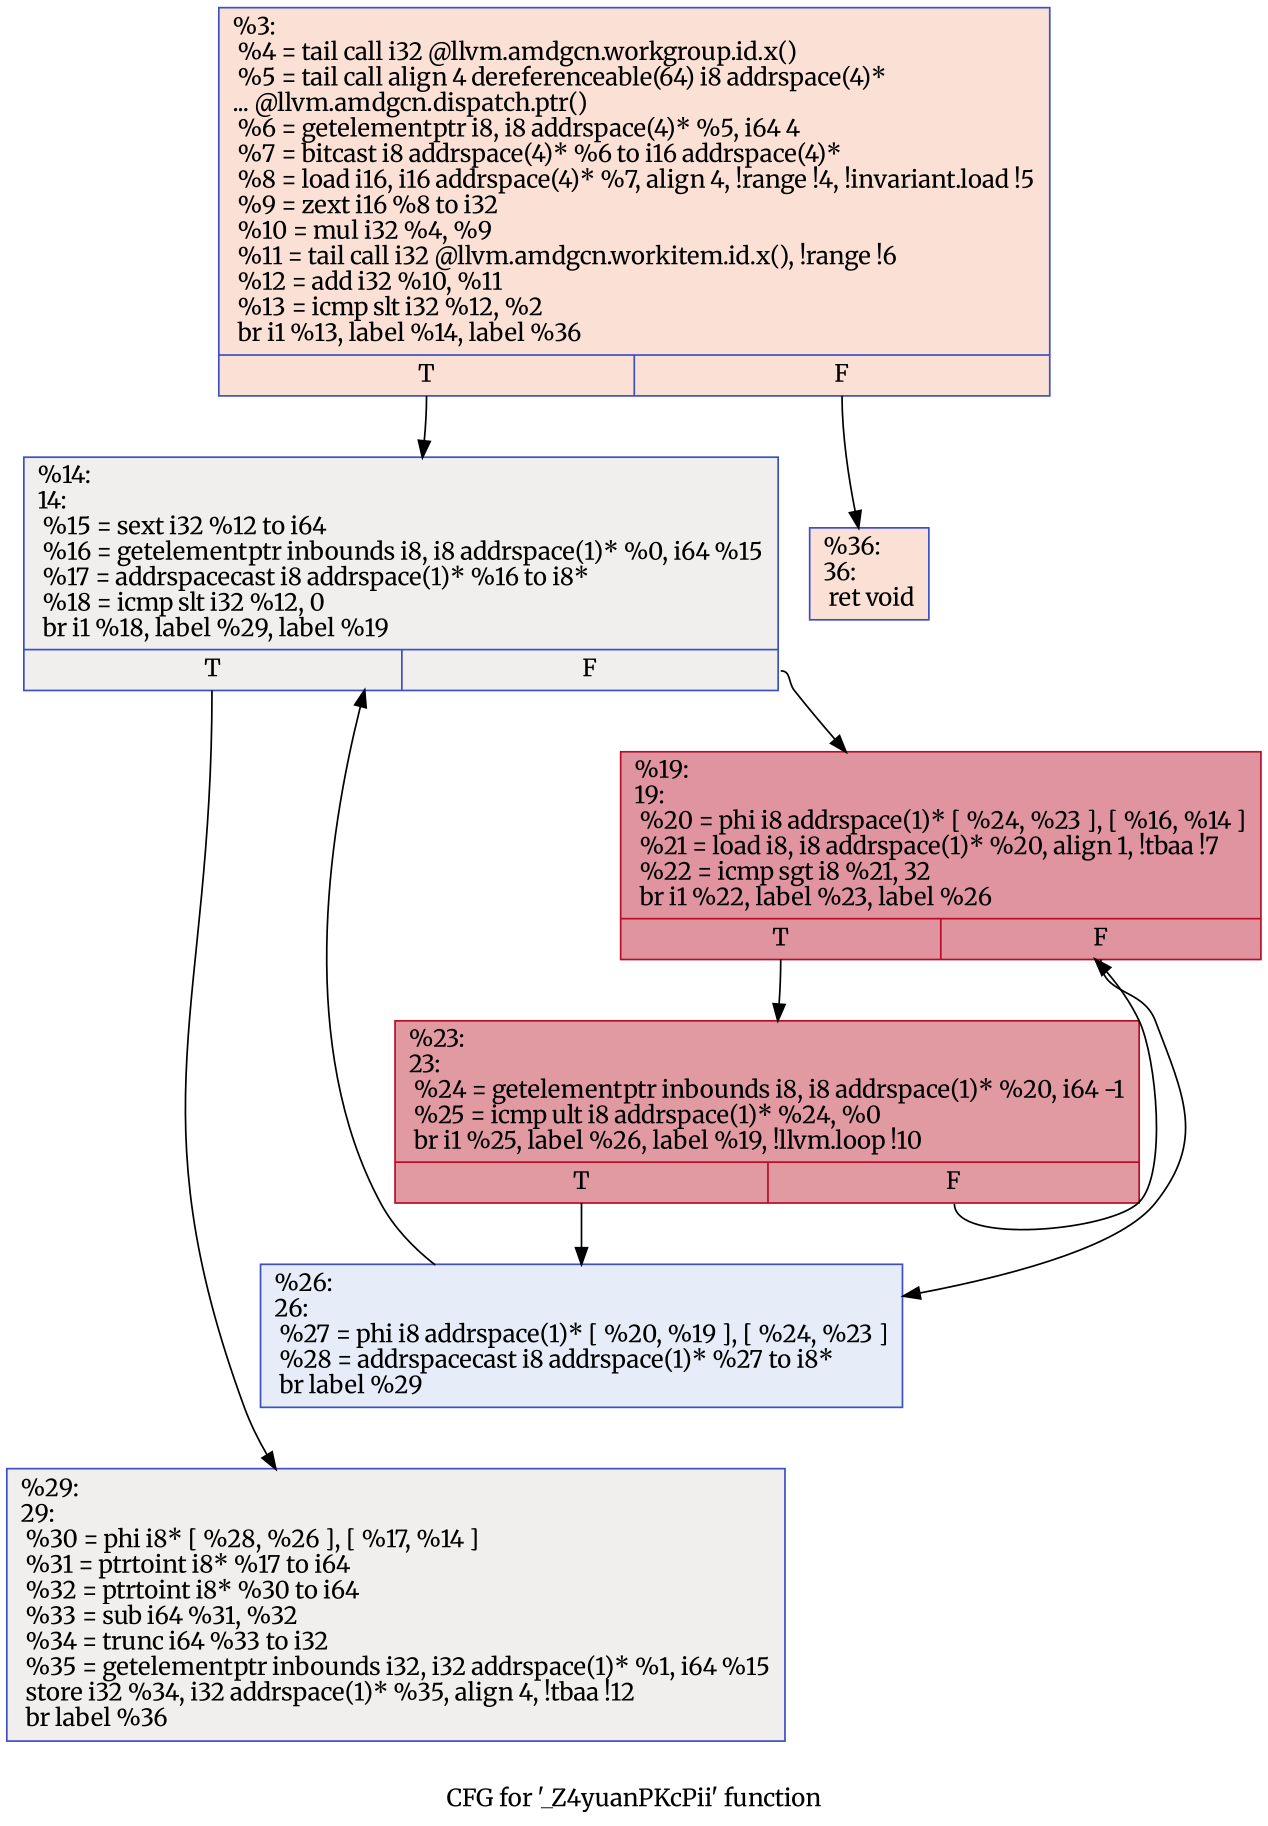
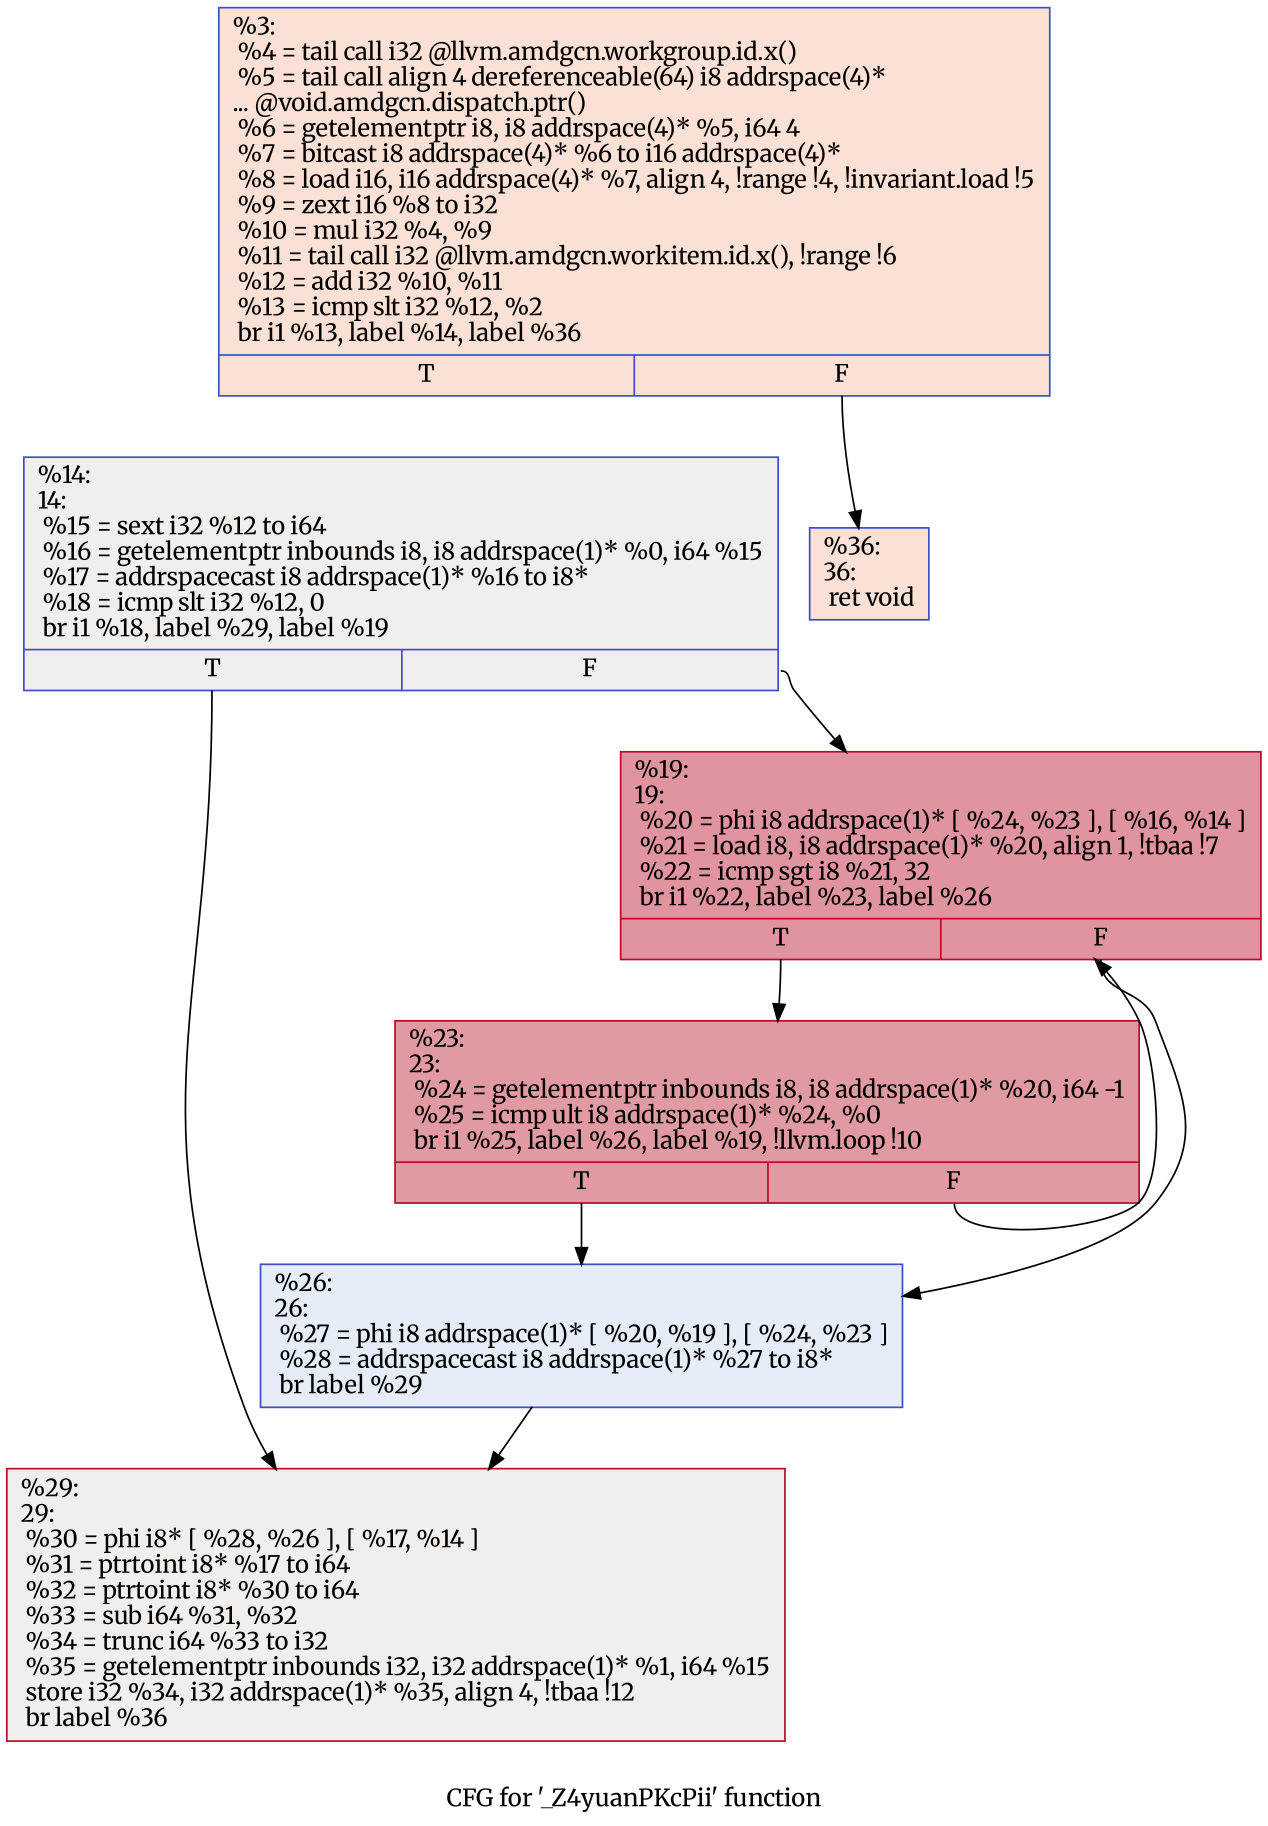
node "%3:": text "... @llvm.amdgcn.dispatch.ptr()" -> "... @void.amdgcn.dispatch.ptr()"
edge "%3:" -> "%14:": removed
edge "%26:" -> "%14:": now "%26:" -> "%29:"
node "%29:": color #3d50c3ff -> #b70d28ff
